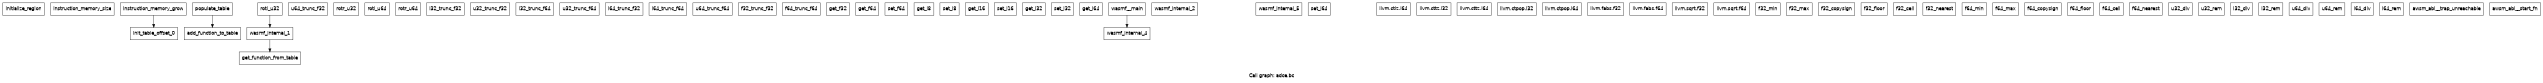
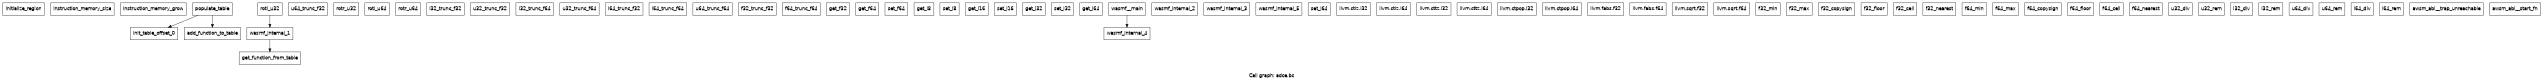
node "wasmf_internal_3": added
node "llvm.ctlz.i32": added
edge "instruction_memory_grow" -> "init_table_offset_0": now "populate_table" -> "init_table_offset_0"
